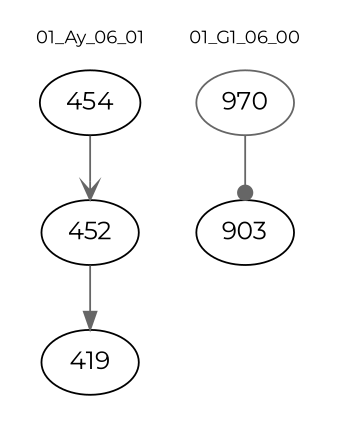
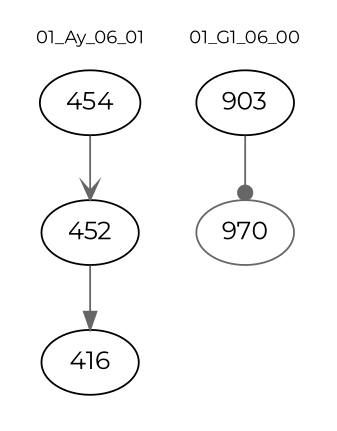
edge "970" -> "903": reversed
node "419": label "419" -> "416"
